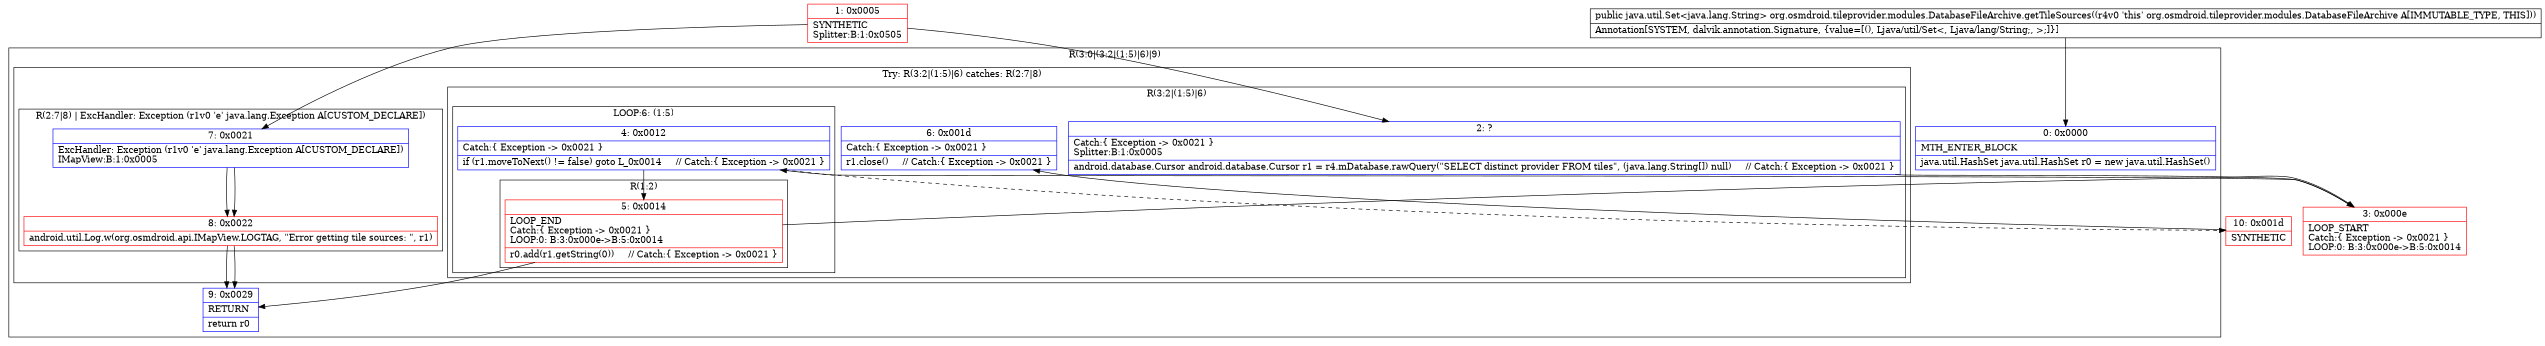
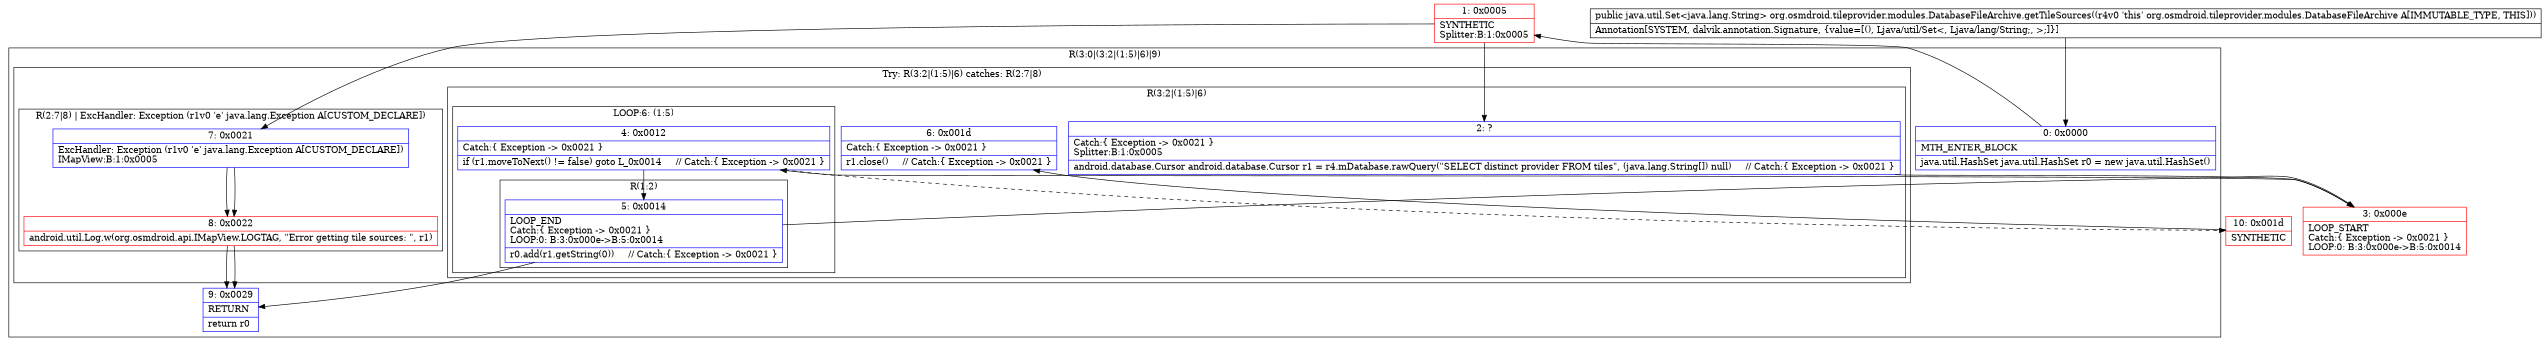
node "1: 0x0005": text "Splitter:B:1:0x0505" -> "Splitter:B:1:0x0005"
edge "0: 0x0000" -> "1: 0x0005": added
node "5: 0x0014": color red -> blue
